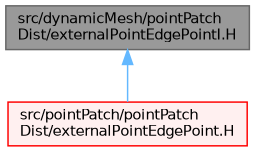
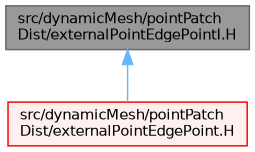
node "src/pointPatch/pointPatch Dist/externalPointEdgePoint.H": label "src/pointPatch/pointPatch Dist/externalPointEdgePoint.H" -> "src/dynamicMesh/pointPatch Dist/externalPointEdgePoint.H"
